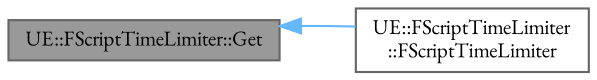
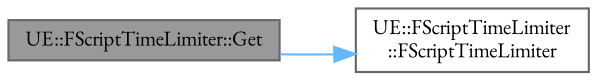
edge "UE::FScriptTimeLimiter ::FScriptTimeLimiter" -> "UE::FScriptTimeLimiter::Get": reversed
